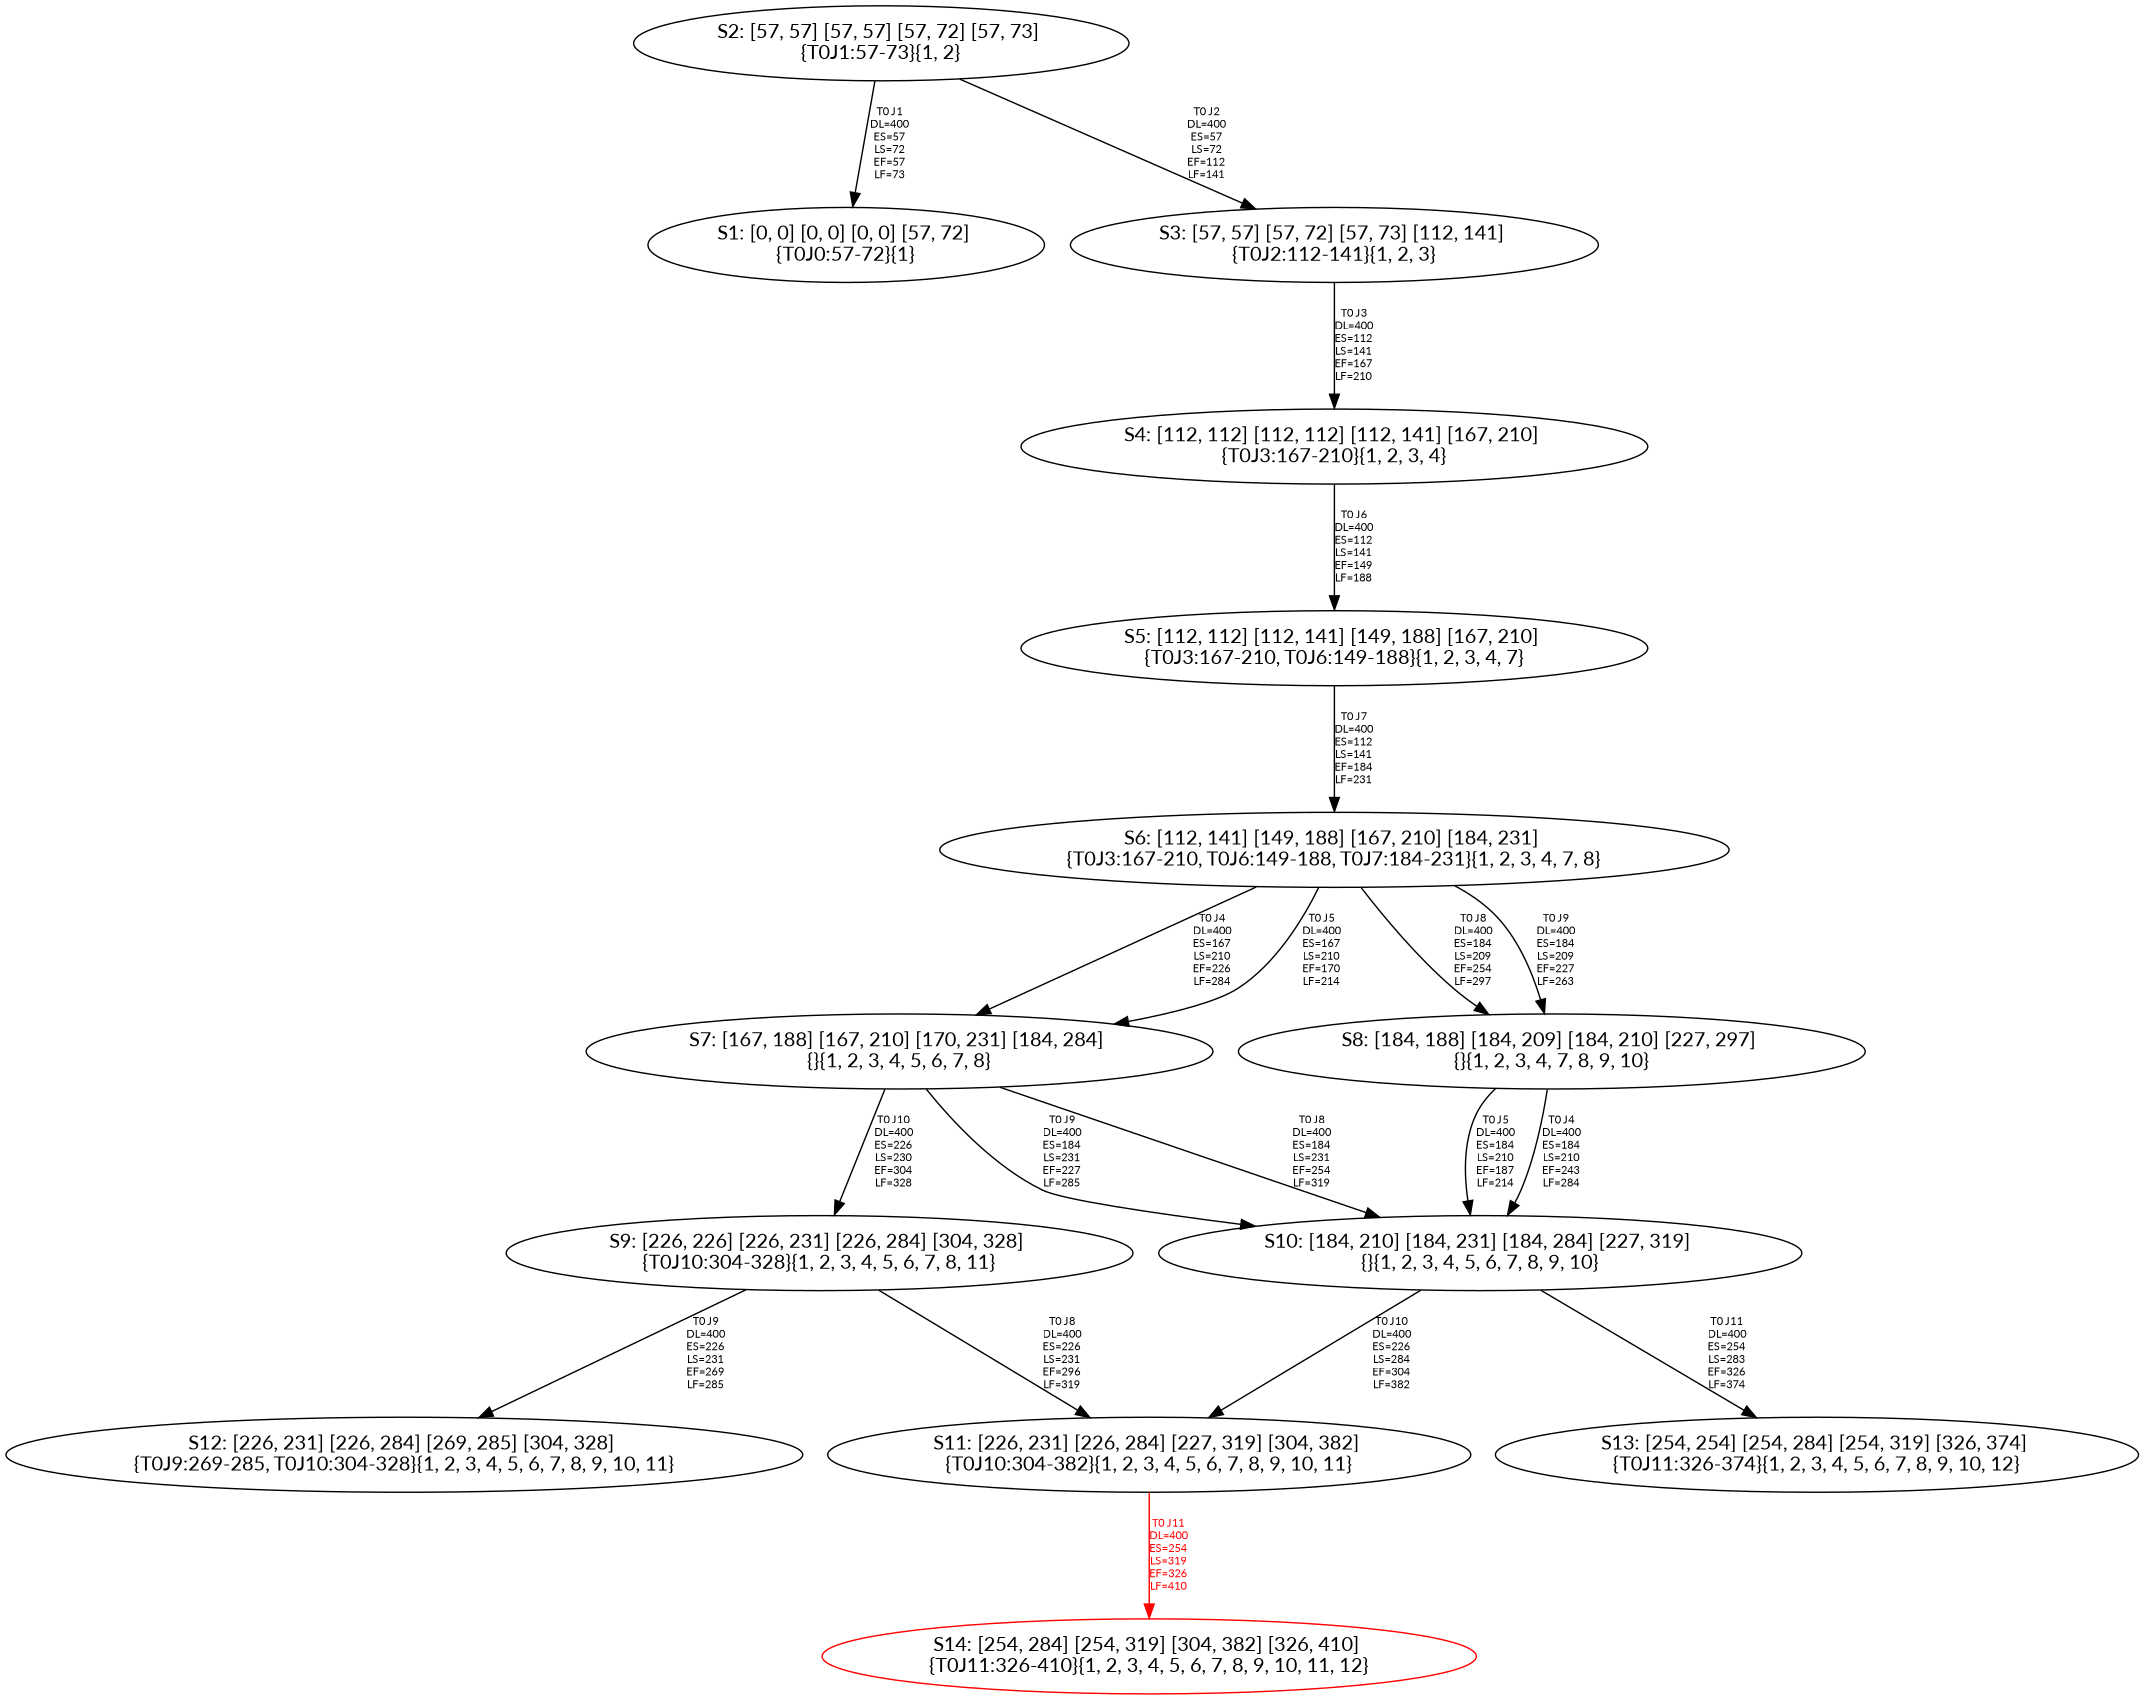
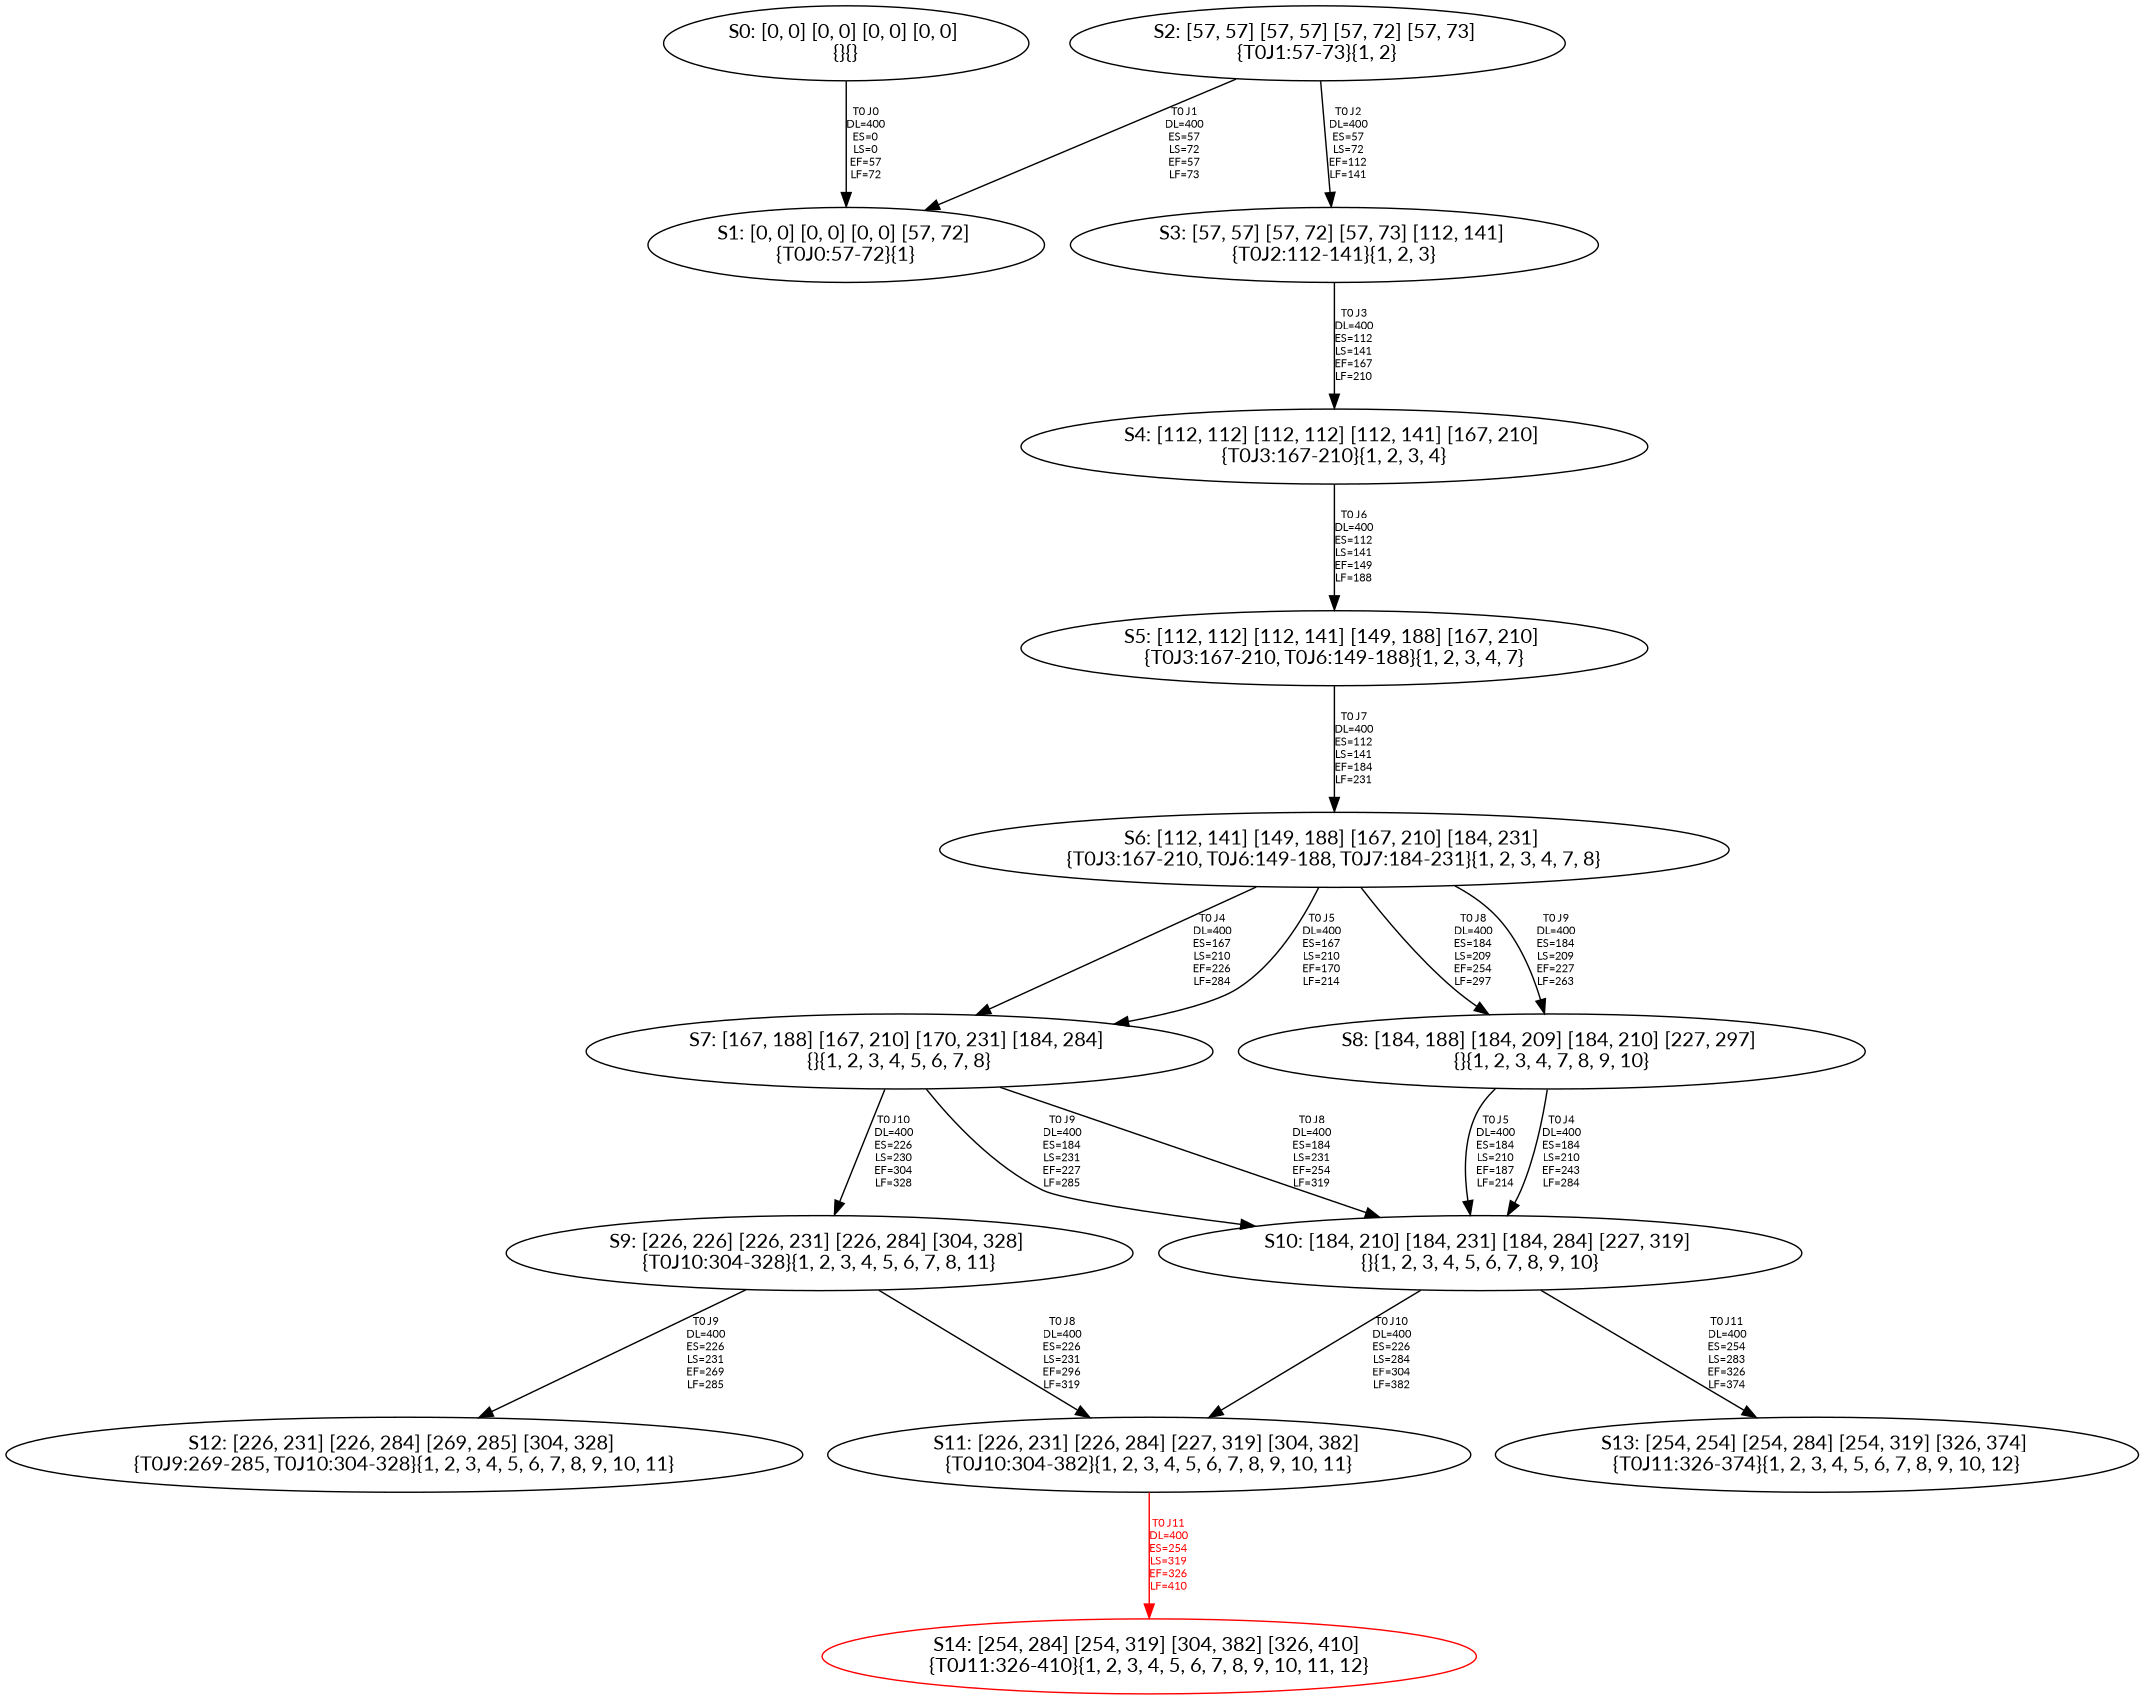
node "S0: [0, 0] [0, 0] [0, 0] [0, 0] {}{}": added
